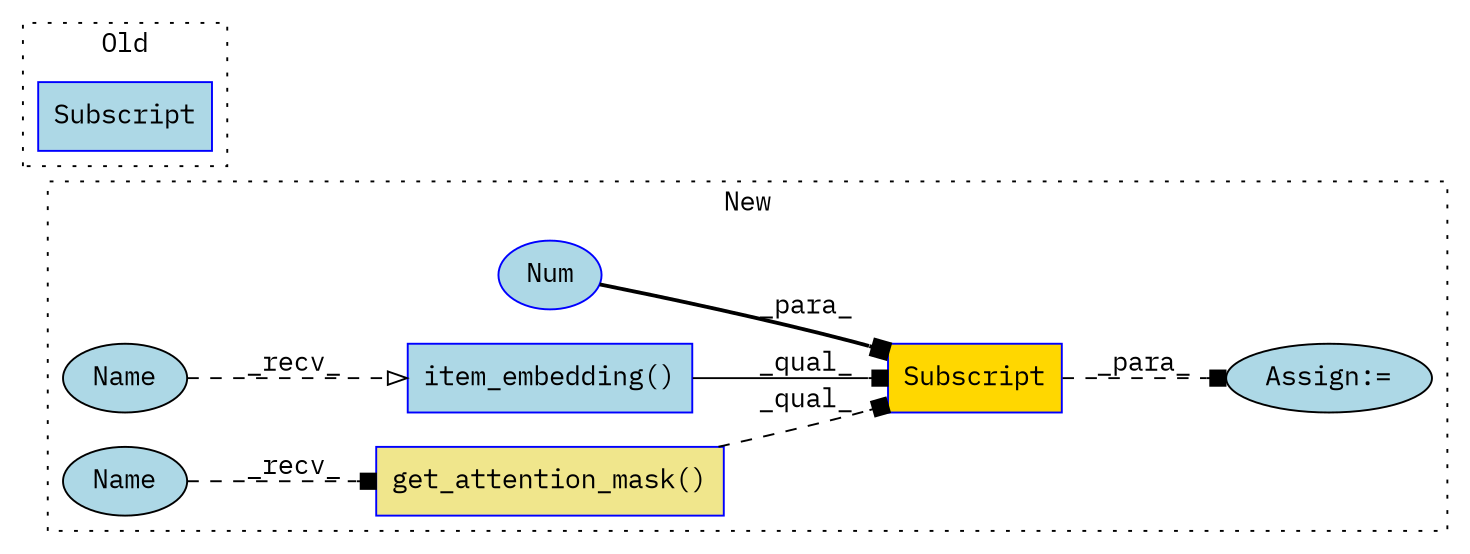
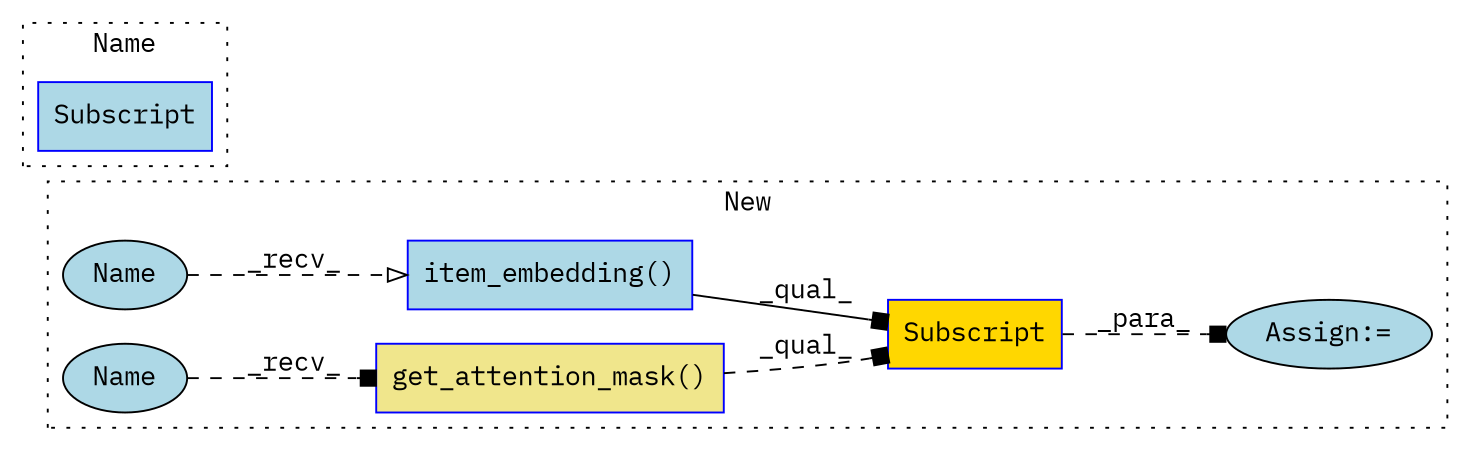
cluster "Old": label "Old" -> "Name"
node "Num": removed
